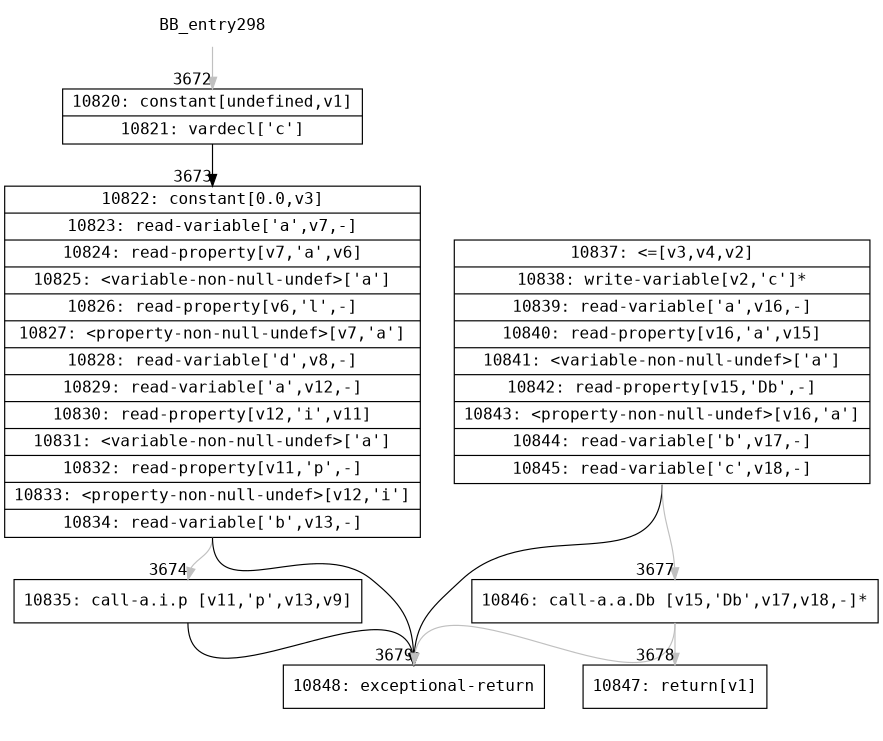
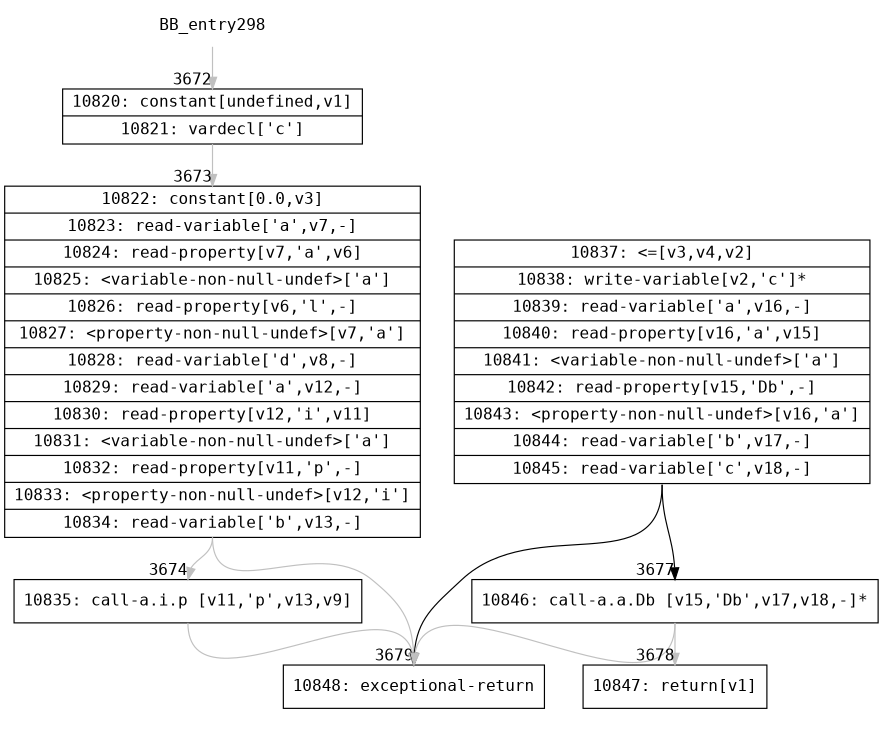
edge "10820: constant[undefined,v1]" -> "10822: constant[0.0,v3]": color black -> gray
edge "10837: <=[v3,v4,v2]" -> "10846: call-a.a.Db [v15,'Db',v17,v18,-]*": color gray -> black
edge "10822: constant[0.0,v3]" -> "10848: exceptional-return": color black -> gray
edge "10835: call-a.i.p [v11,'p',v13,v9]" -> "10848: exceptional-return": color black -> gray
